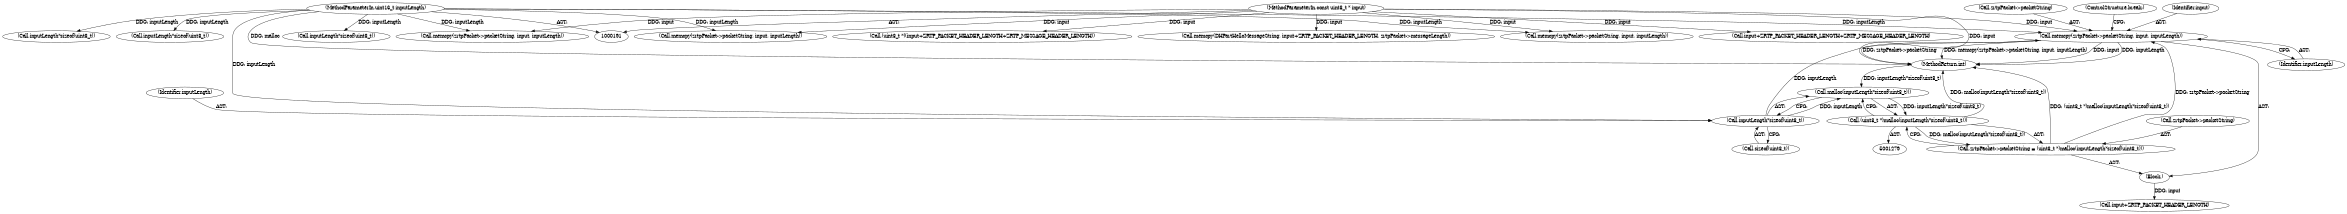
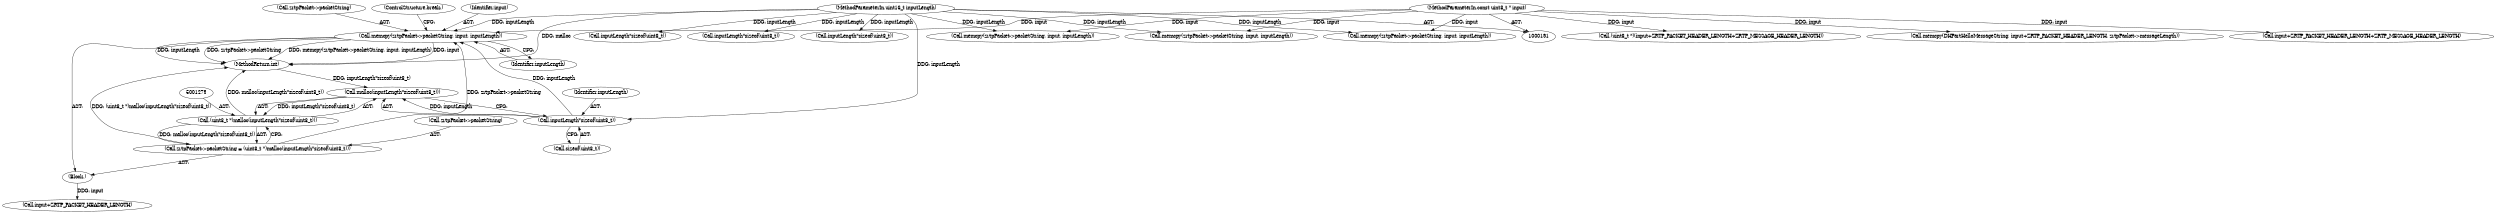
edge "(MethodParameterIn,const uint8_t * input)" -> "(MethodReturn,int)": removed, label "DDG: input"
edge "(Call,(uint8_t *)malloc(inputLength*sizeof(uint8_t)))" -> "(Call,malloc(inputLength*sizeof(uint8_t)))": label "CFG: " -> "AST: "
edge "(Call,(uint8_t *)malloc(inputLength*sizeof(uint8_t)))" -> "5001279": reversed
